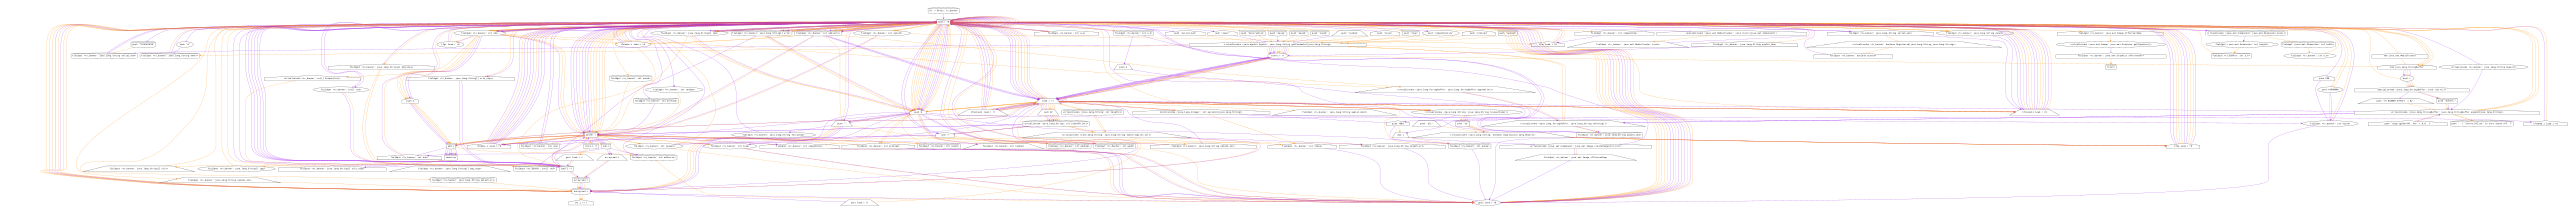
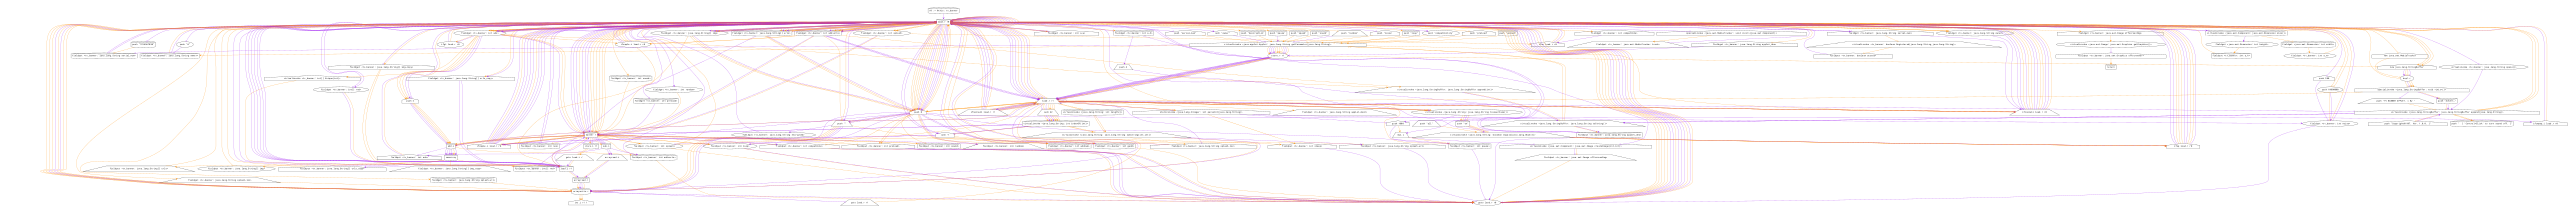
edge "new java.awt.MediaTracker" -> "new java.lang.StringBuffer": now "new java.awt.MediaTracker" -> "dup1.r"
edge "specialinvoke <java.lang.StringBuffer: void <init>()>" -> "load.r r1": added
edge "fieldput <tv_banner: int splash>" -> "load.r r1": color purple -> darkorange
edge "fieldput <tv_banner: java.awt.Image offscreenImg>" -> "goto load.r r0": color purple -> darkorange
node "encrypted.r": label "encrypted.r" -> "arraywrite.r"
